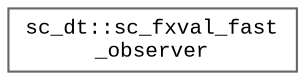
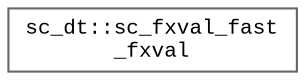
node "sc_dt::sc_fxval_fast _observer": label "sc_dt::sc_fxval_fast _observer" -> "sc_dt::sc_fxval_fast _fxval"
